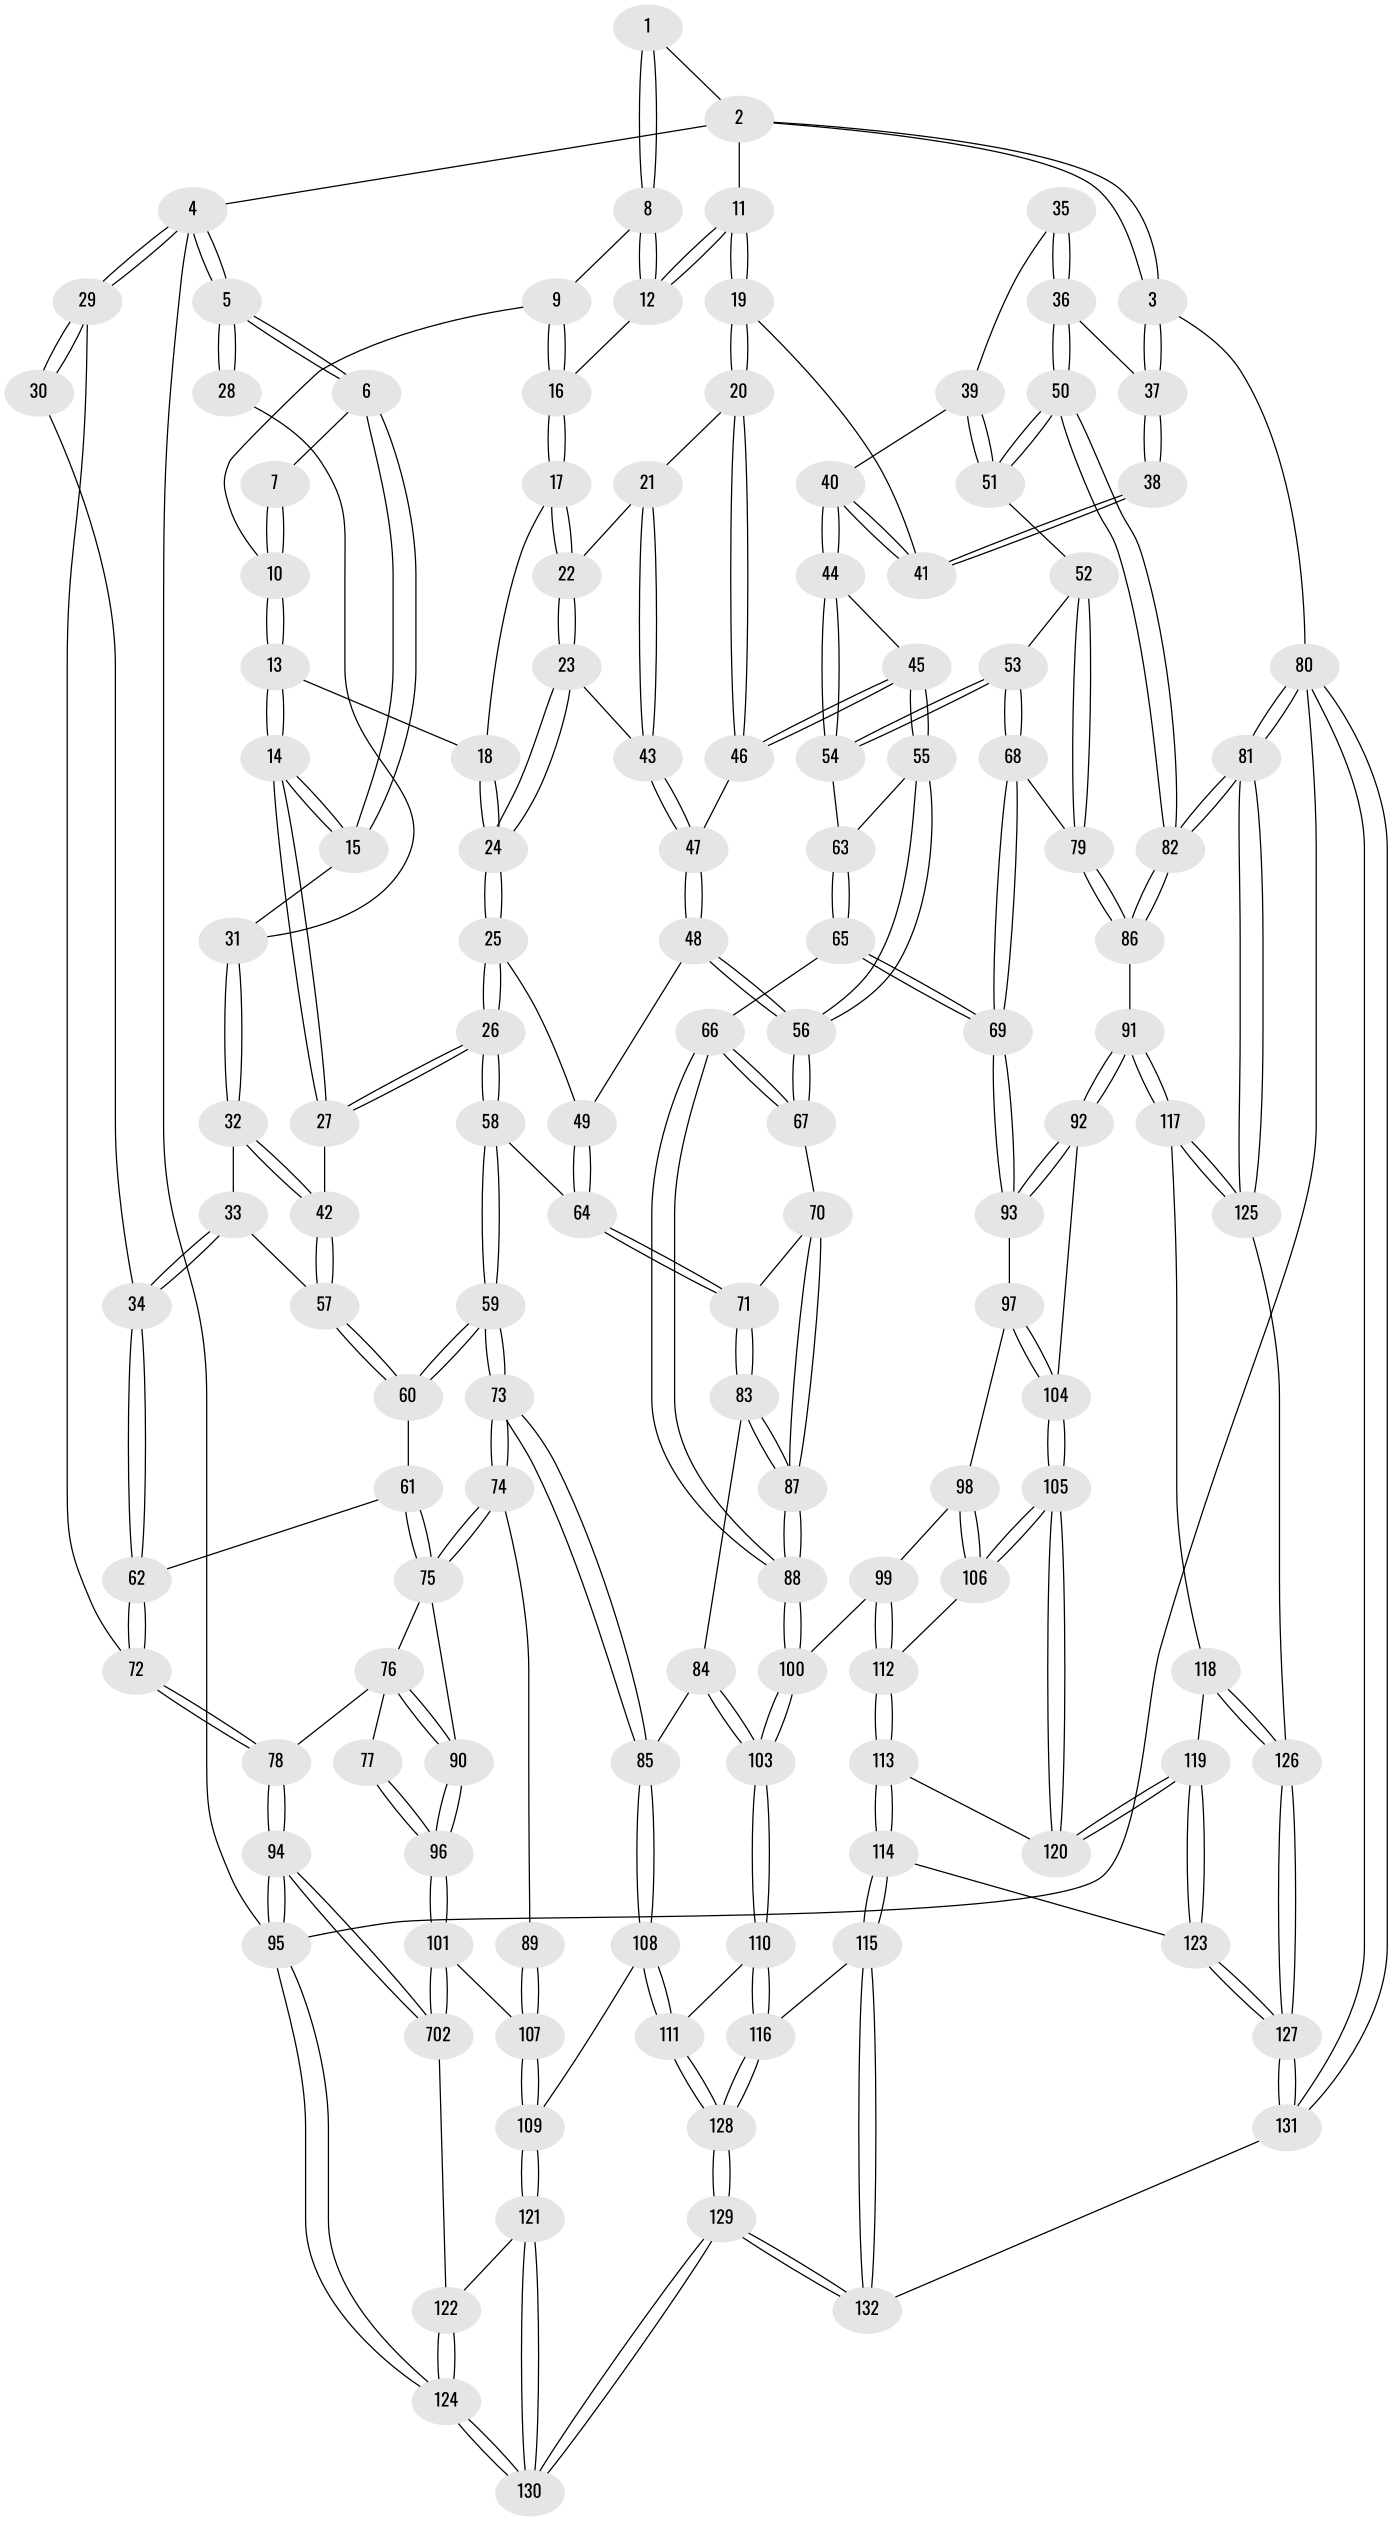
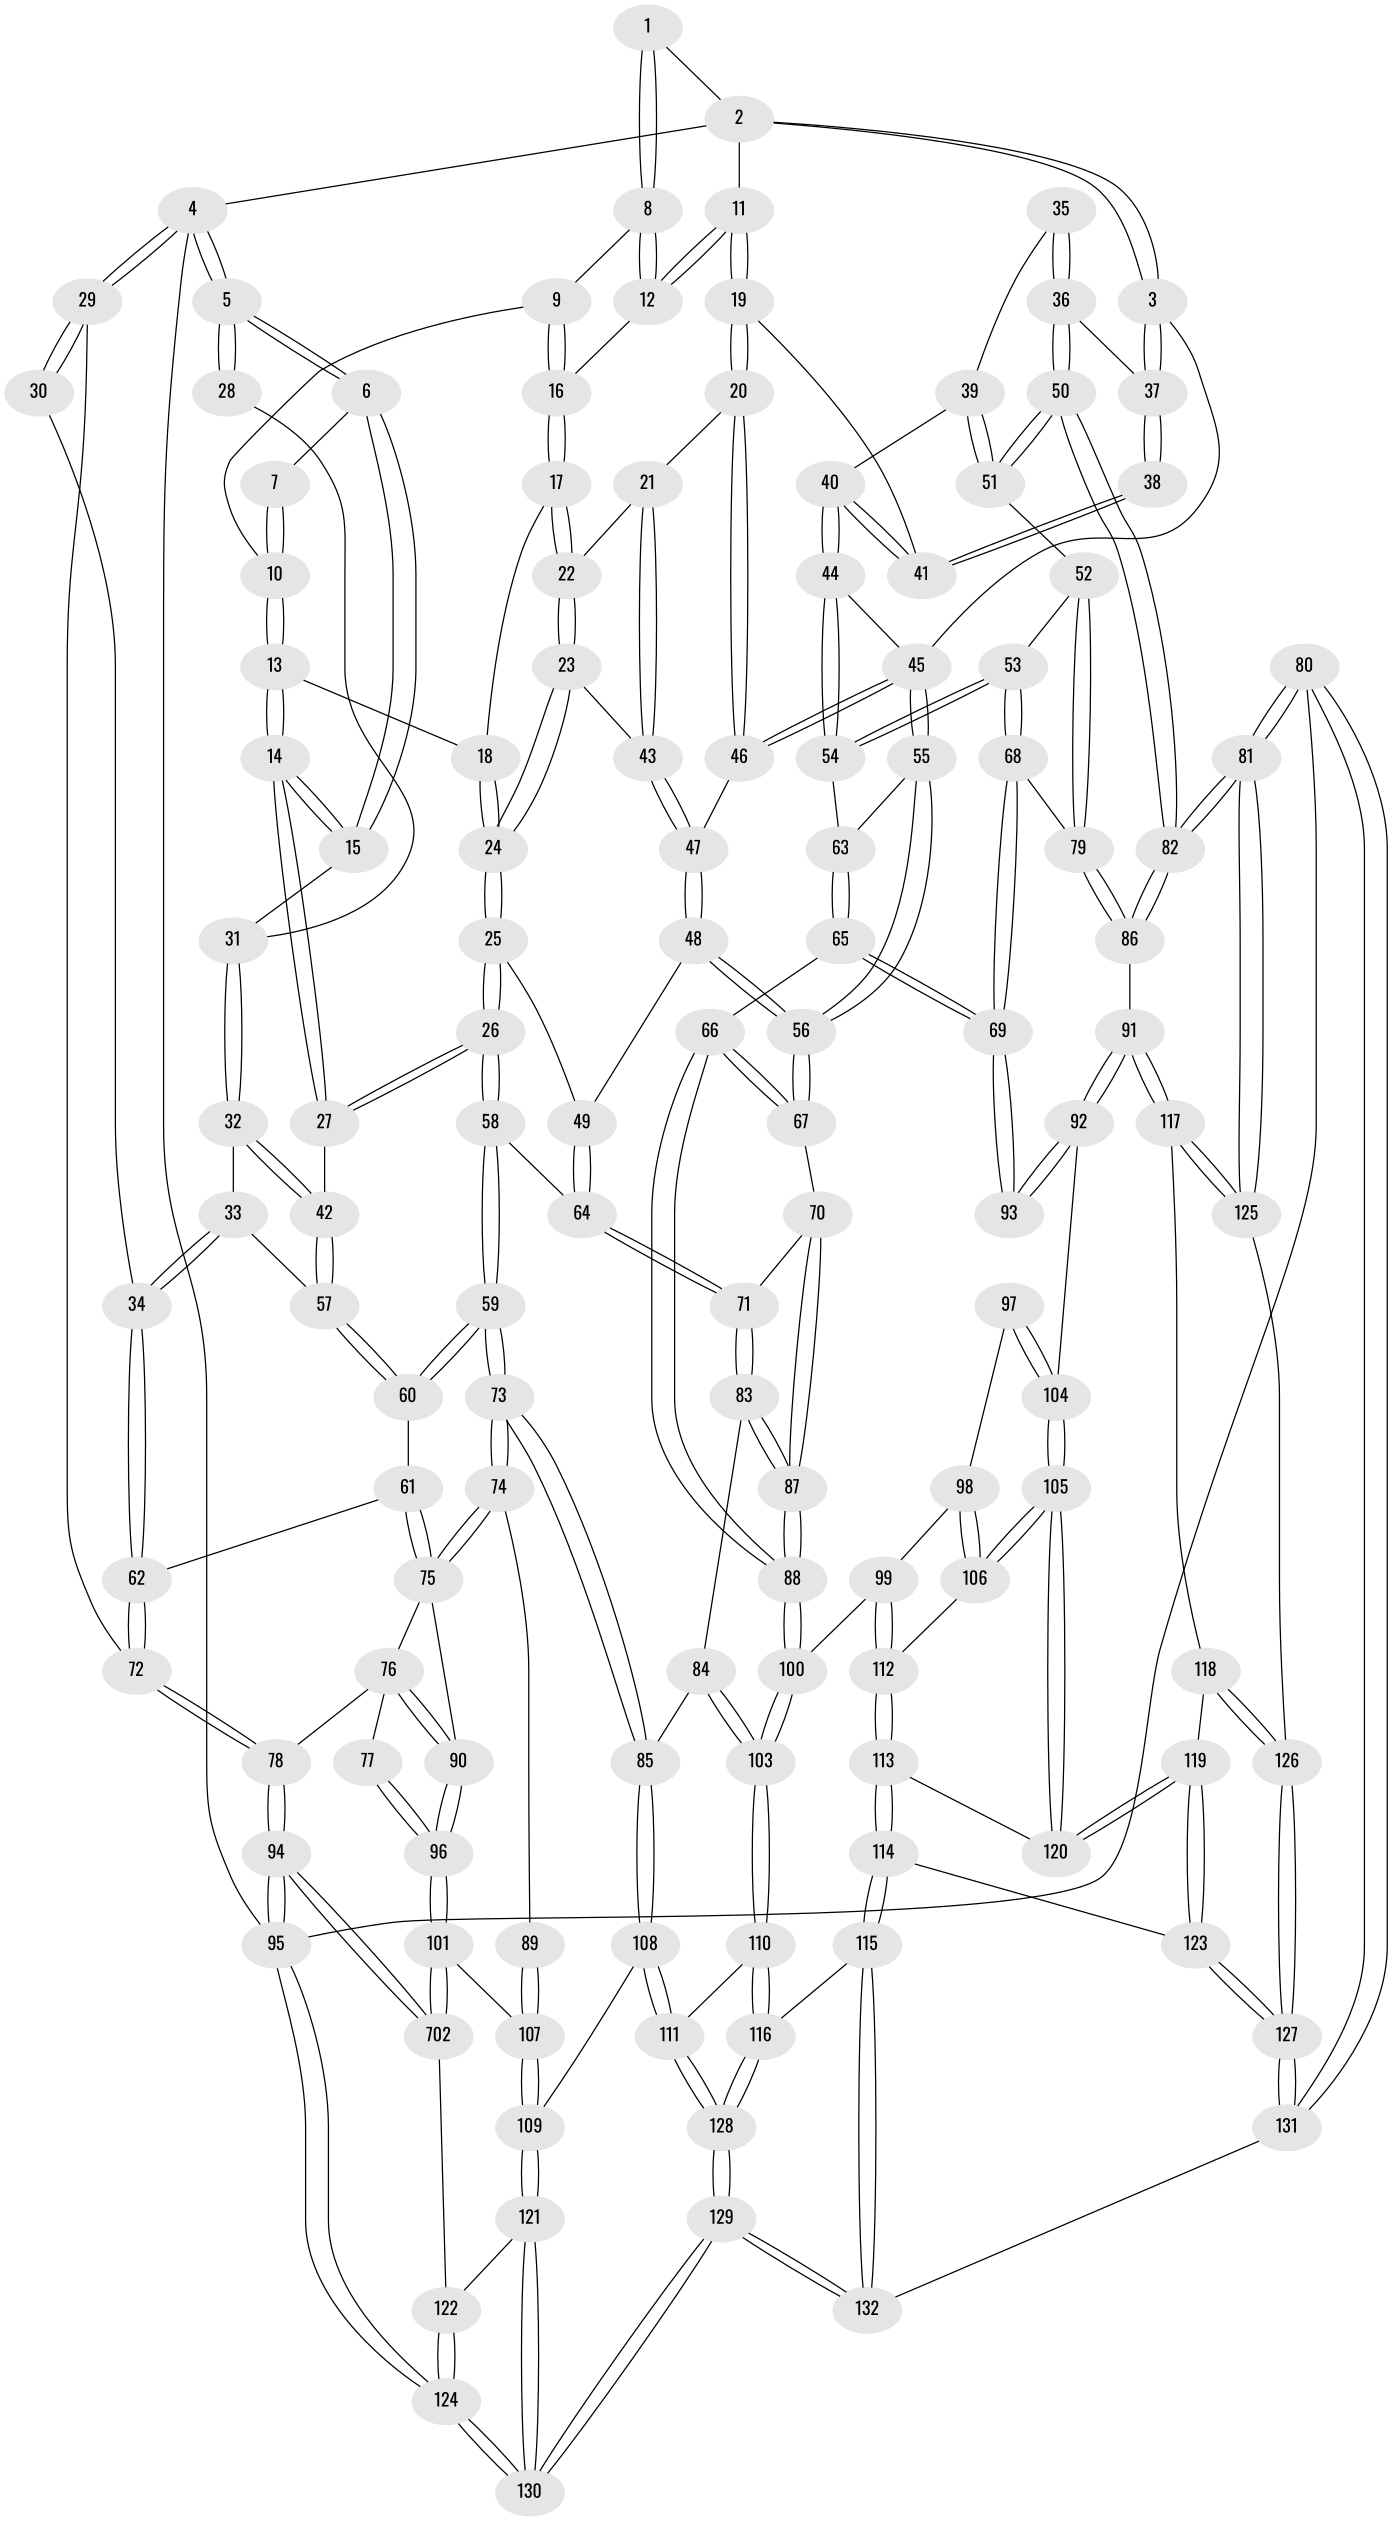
edge "3" -- "80": now "3" -- "45"
edge "93" -- "97": removed
